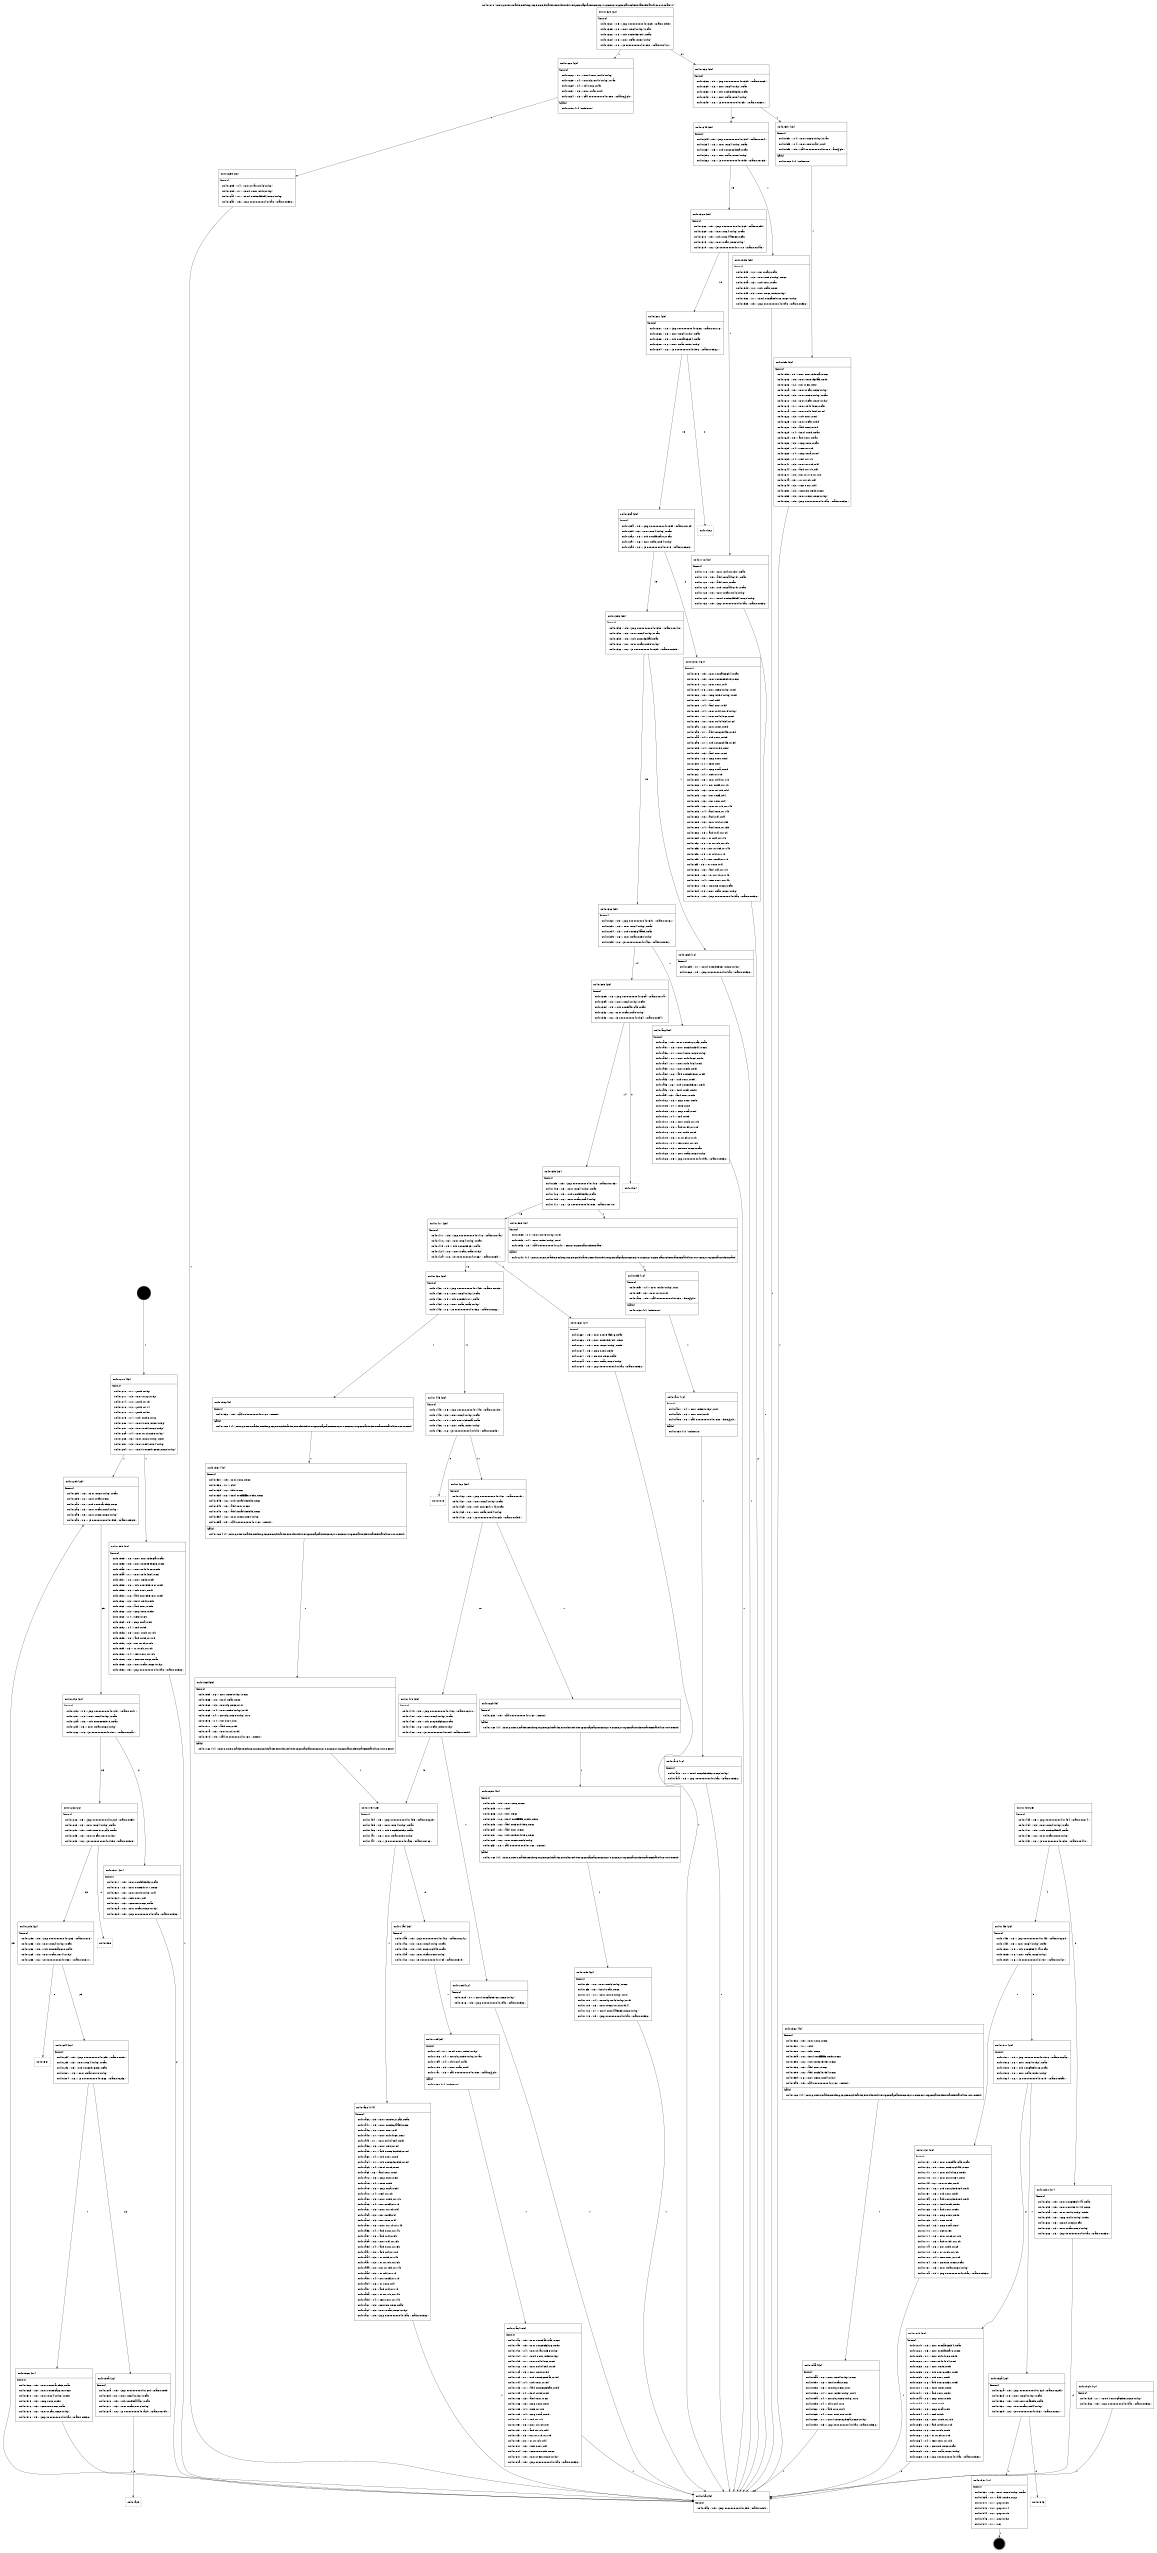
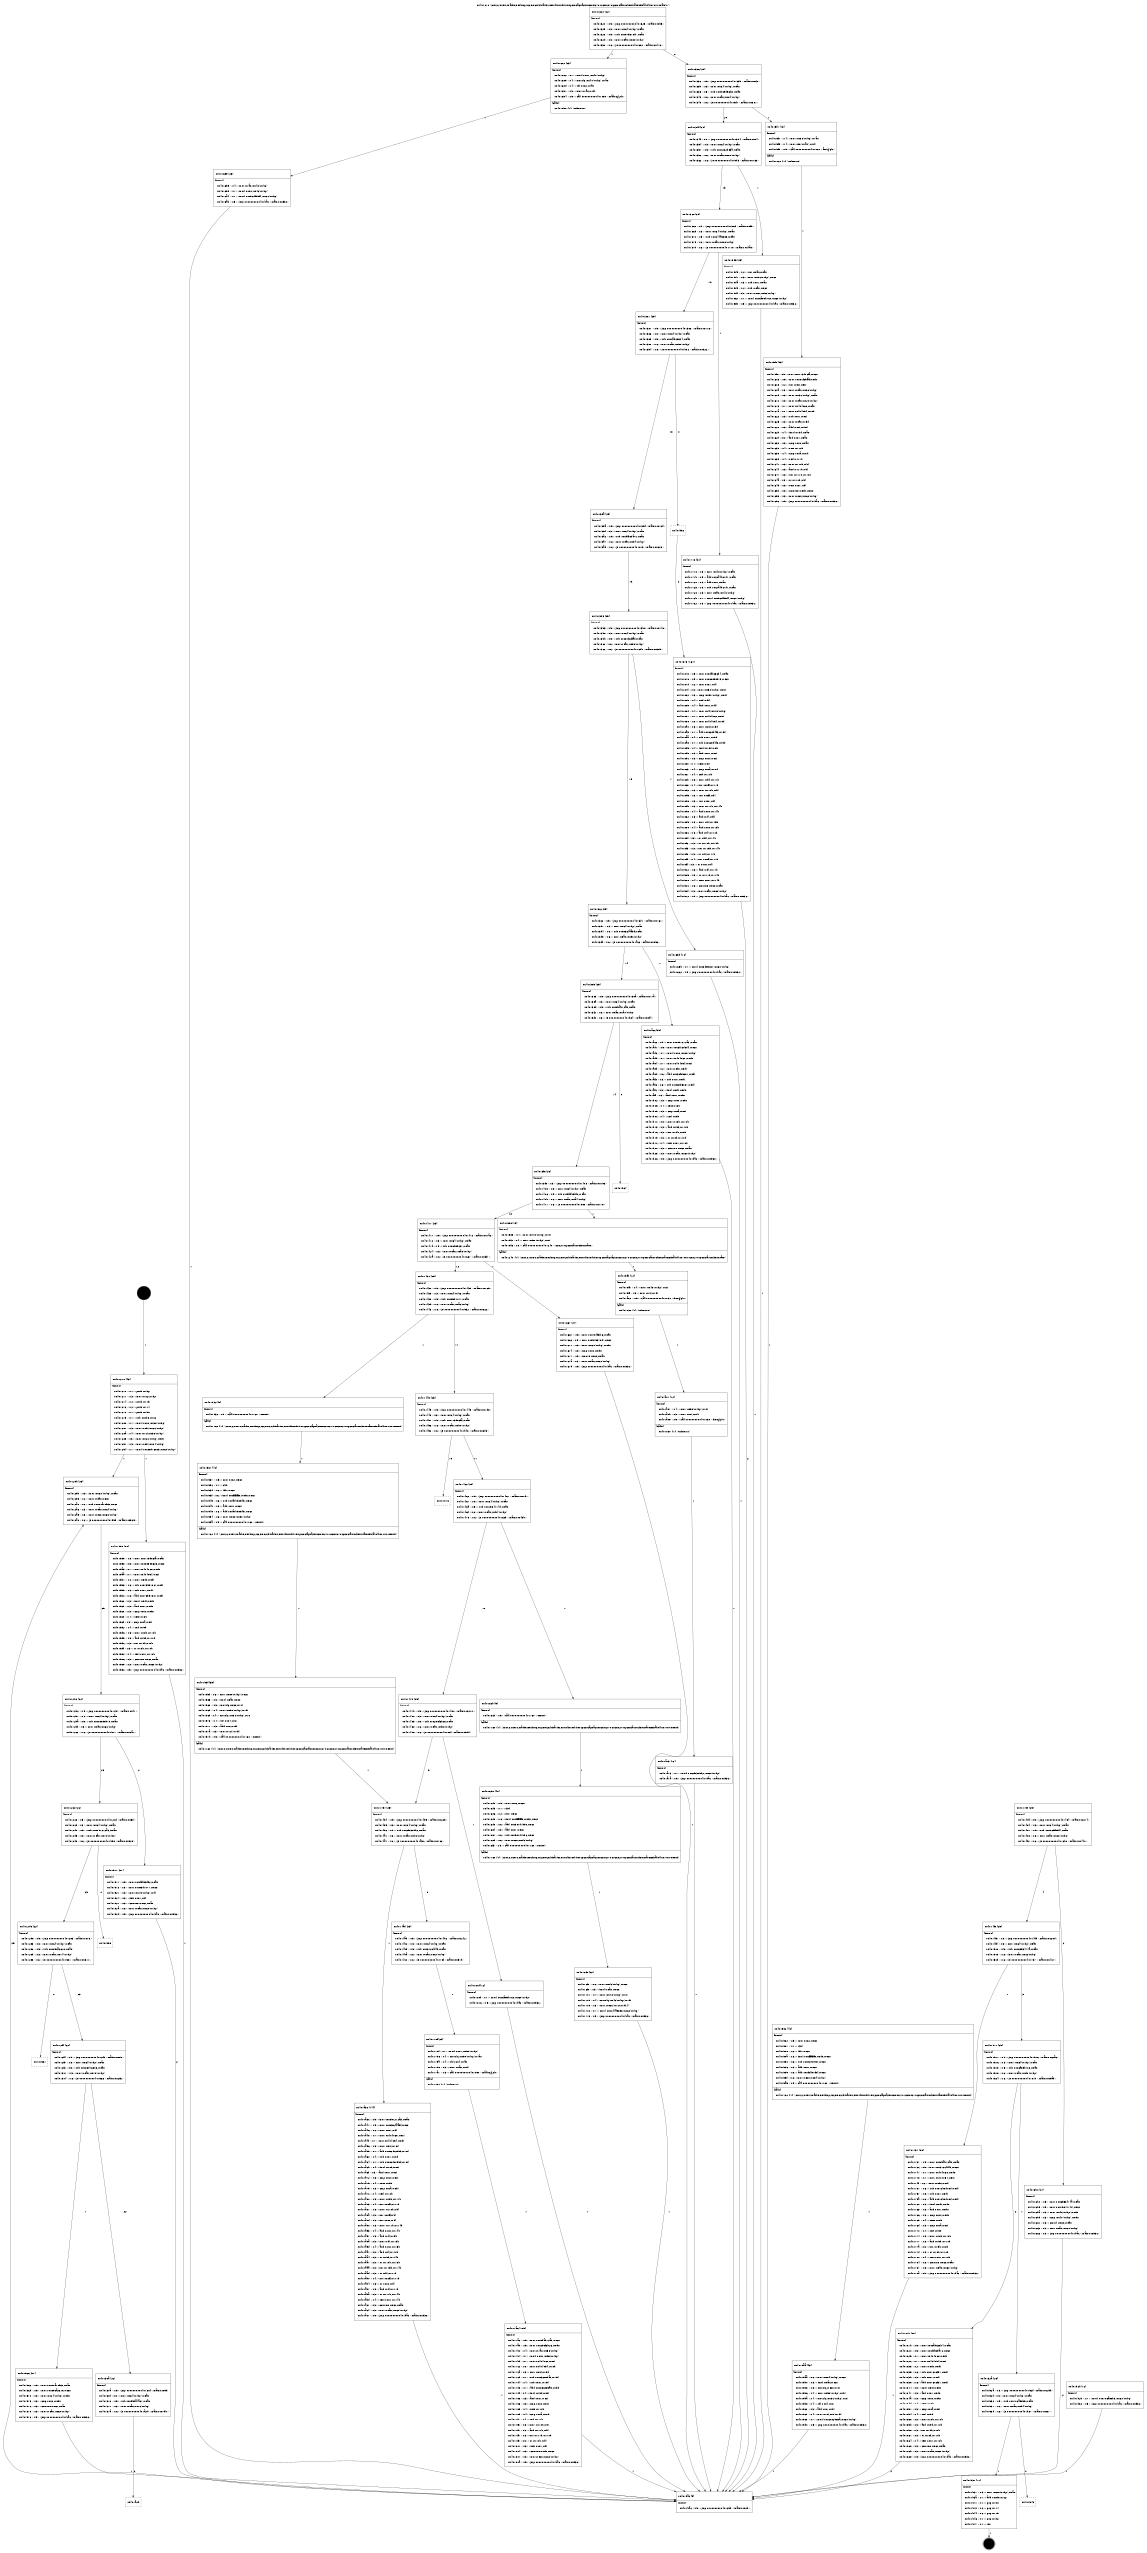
edge "0x40139a [25]" -> "0x401873 [164]": now "0x401b92" -> "0x401873 [164]"
edge "0x401449 [25]" -> "0x401b48": label " 0" -> " 19"
